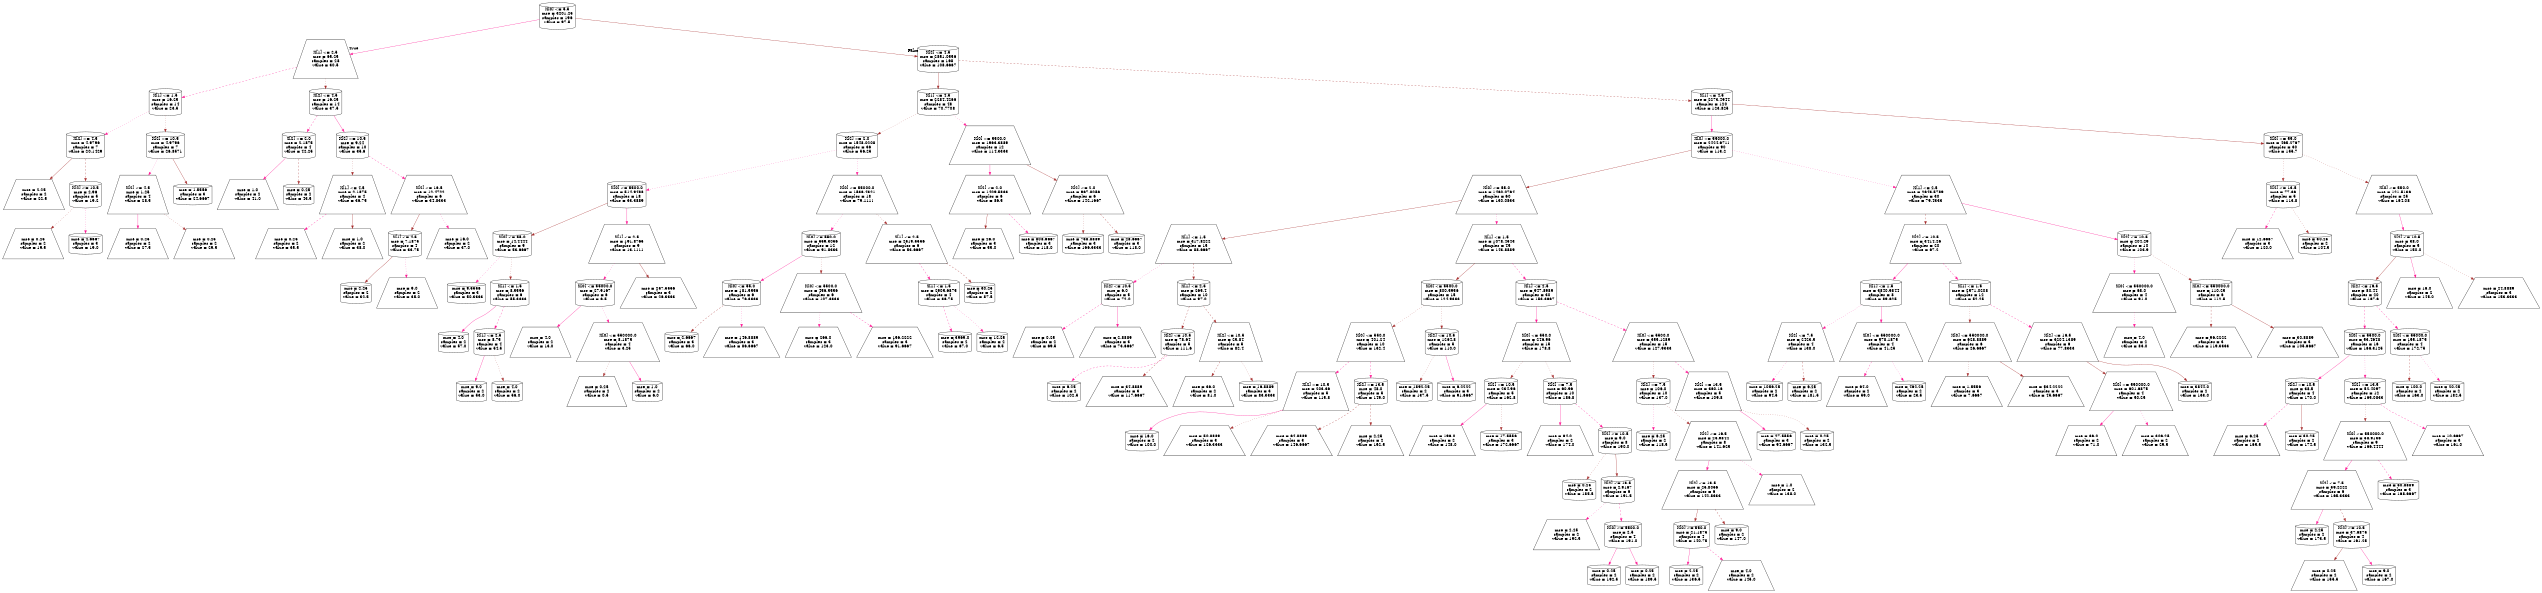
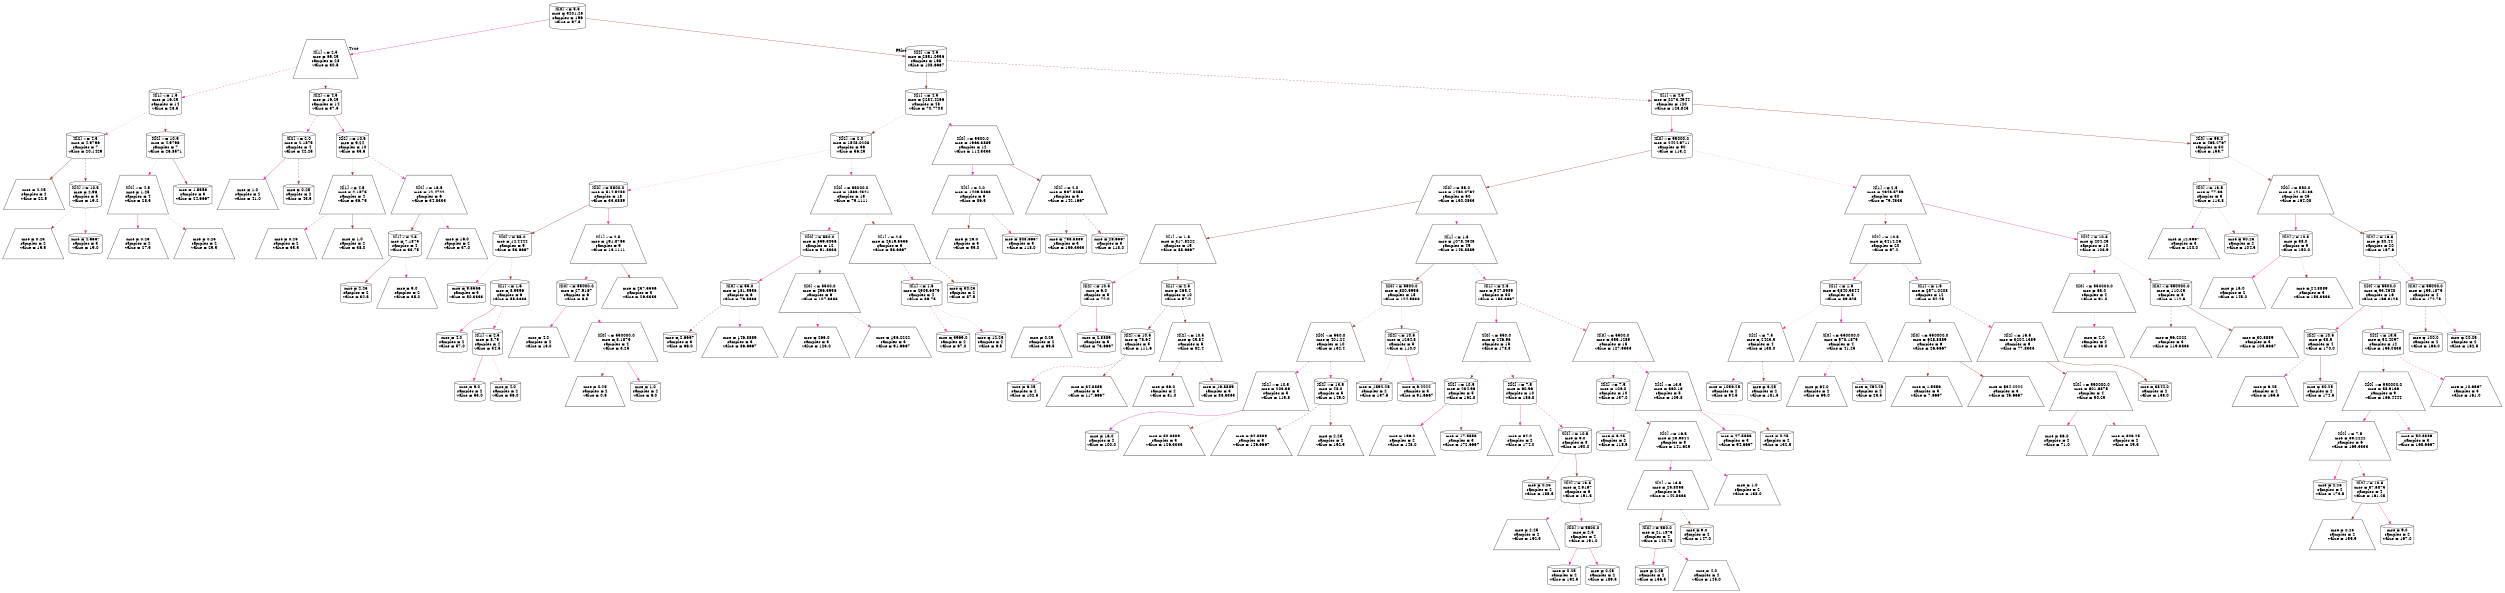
edge "X[2] <= 10.5 mse = 38.0 samples = 5 value = 150.0" -> "X[2] <= 16.5 mse = 80.44 samples = 20 value = 167.6": now "X[0] <= 550.0 mse = 121.5136 samples = 25 value = 164.08" -> "X[2] <= 16.5 mse = 80.44 samples = 20 value = 167.6"
node "mse = 2.8889 samples = 3 value = 73.6667": shape trapezium -> cylinder
